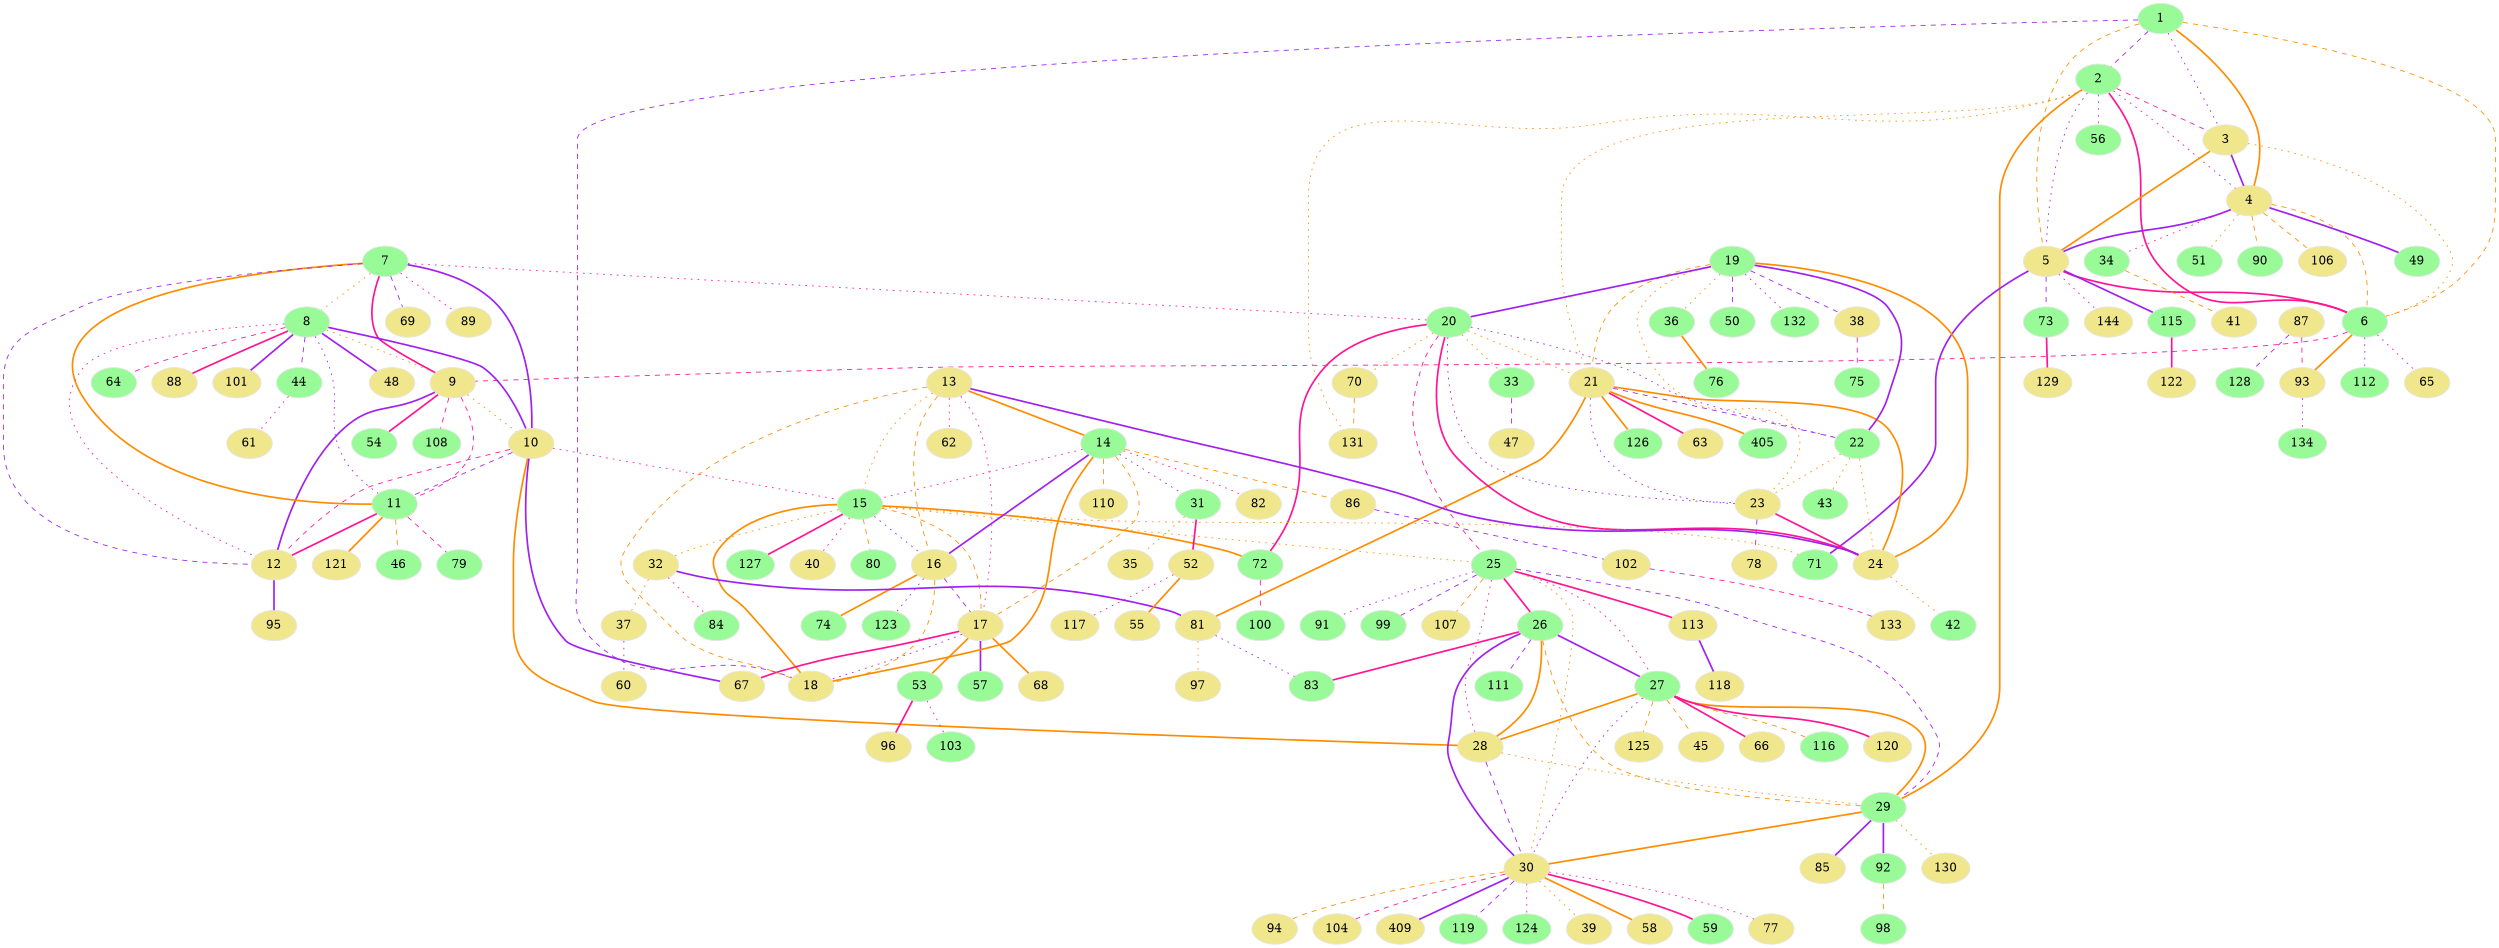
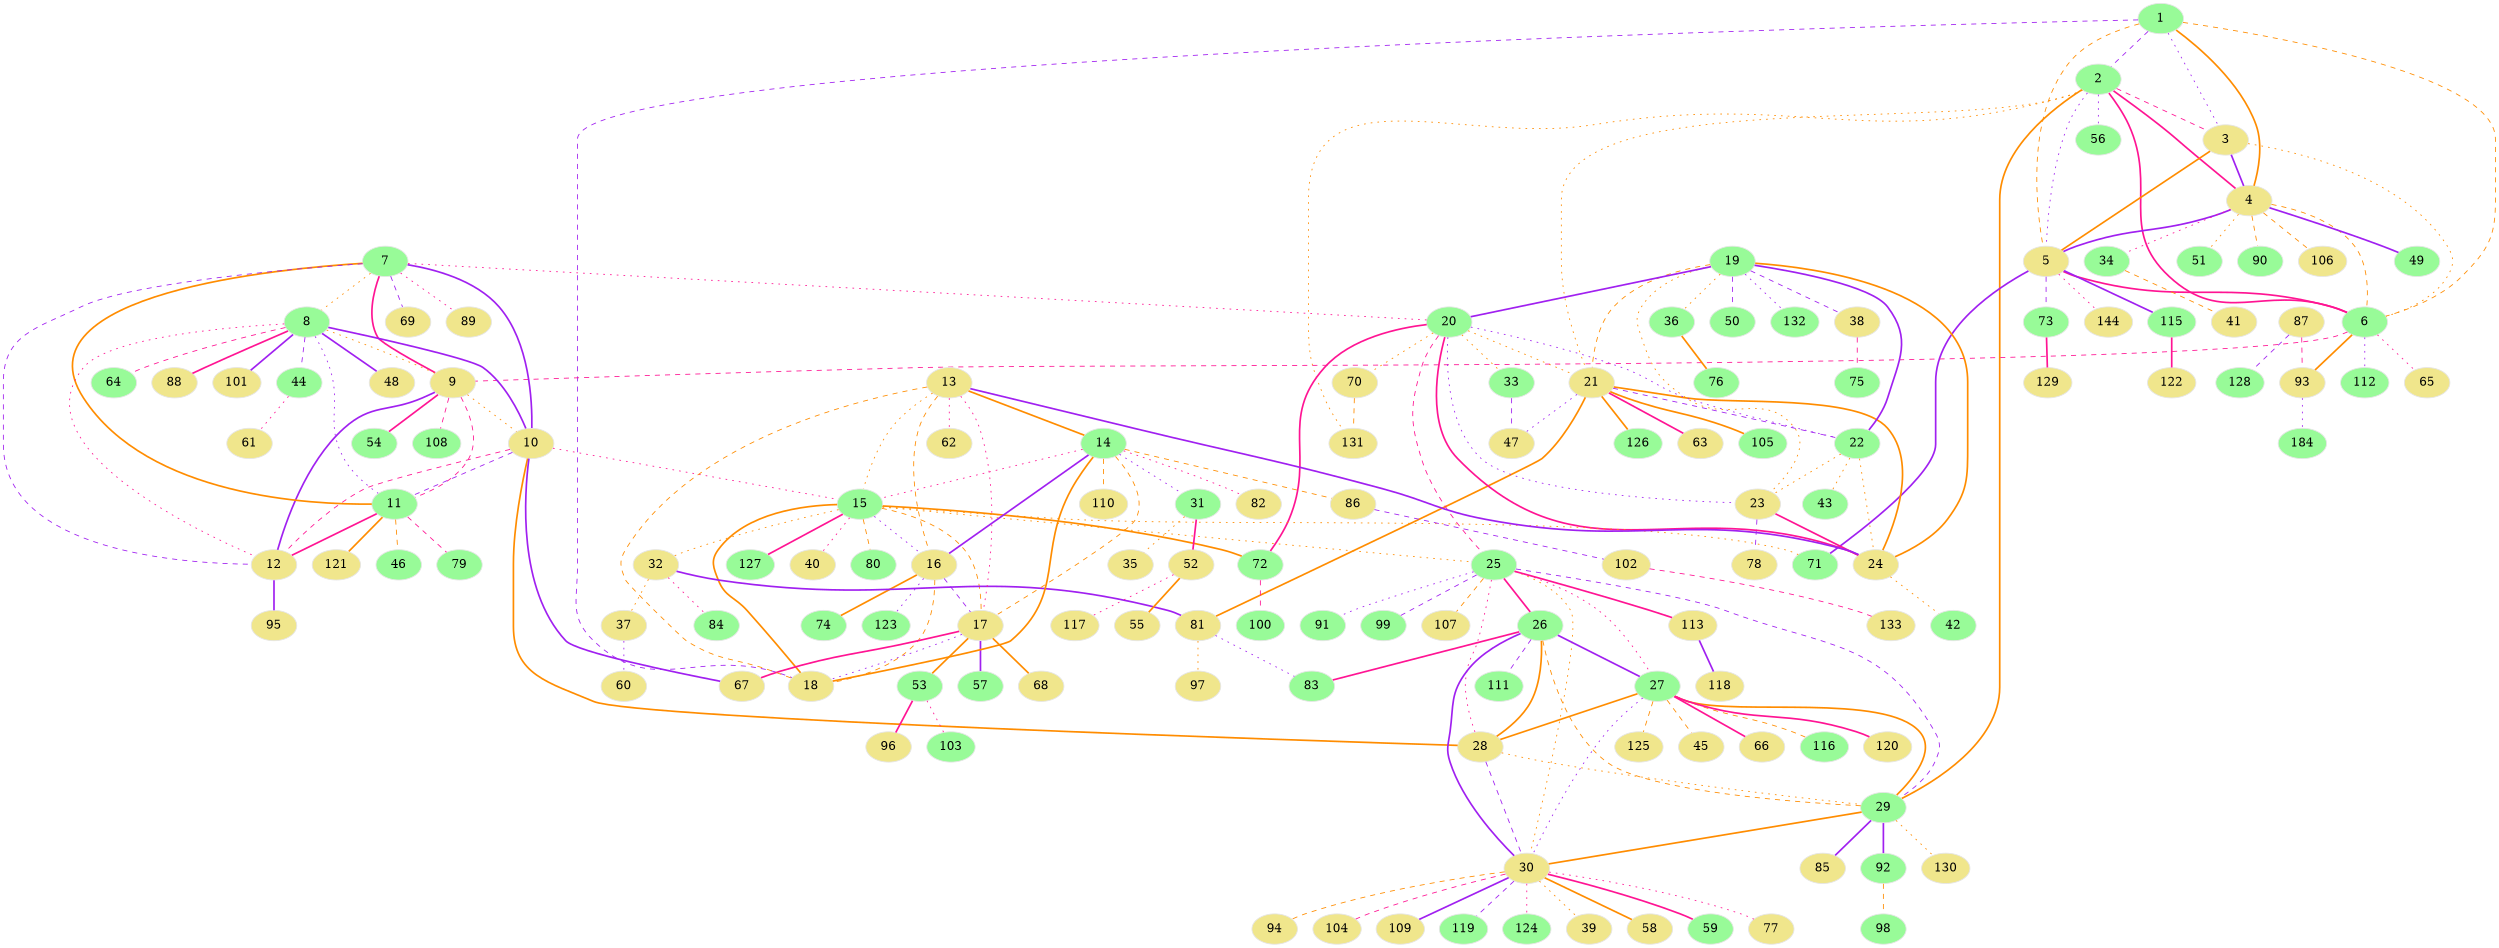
edge "2" -- "4": style dotted -> bold
node "405": label "405" -> "105"
node "134": label "134" -> "184"
edge "21" -- "23": now "21" -- "47"
node "409": label "409" -> "109"
